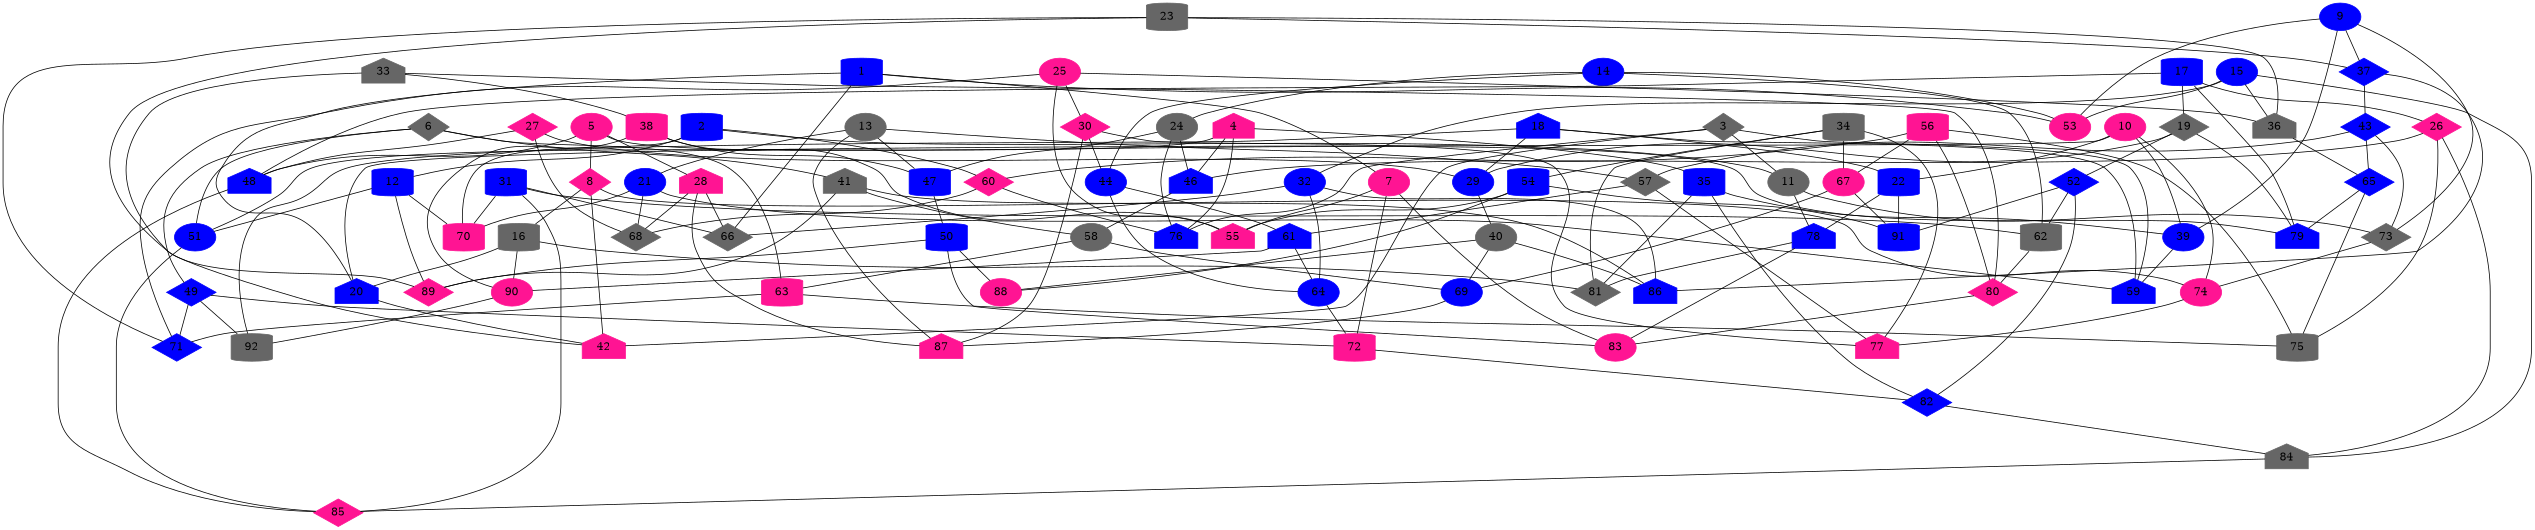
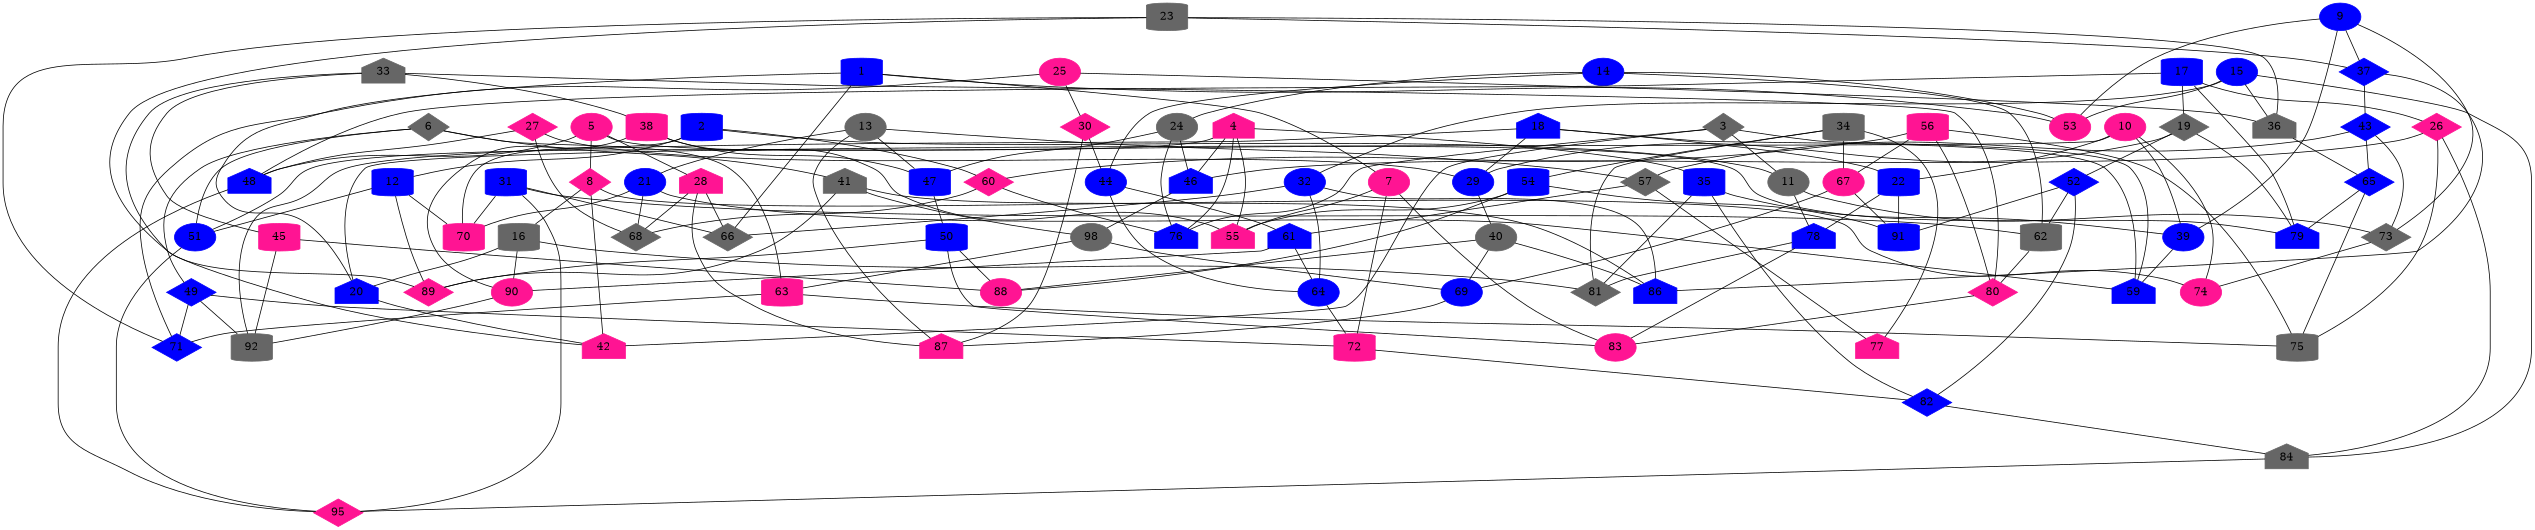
edge "30" -- "77": removed
edge "25" -- "55": now "4" -- "55"
node "45": added
node "58": label "58" -> "98"
edge "74" -- "77": removed
node "85": label "85" -> "95"
